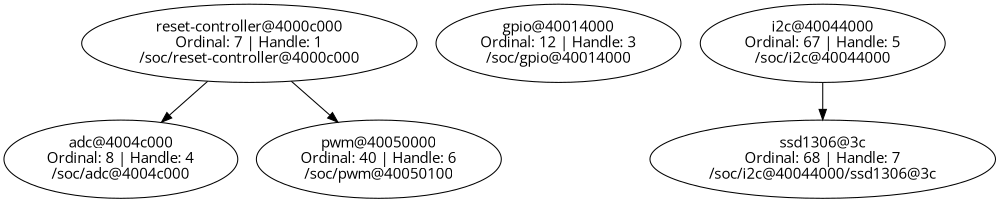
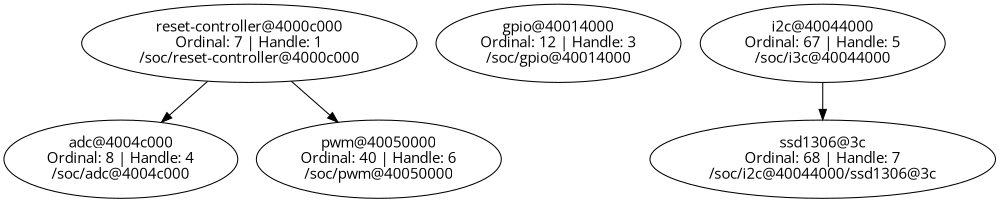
node "i2c@40044000 Ordinal: 67 | Handle: 5 /soc/i2c@40044000": label "i2c@40044000 Ordinal: 67 | Handle: 5 /soc/i2c@40044000" -> "i2c@40044000 Ordinal: 67 | Handle: 5 /soc/i3c@40044000"
node "pwm@40050000 Ordinal: 40 | Handle: 6 /soc/pwm@40050100": label "pwm@40050000 Ordinal: 40 | Handle: 6 /soc/pwm@40050100" -> "pwm@40050000 Ordinal: 40 | Handle: 6 /soc/pwm@40050000"
